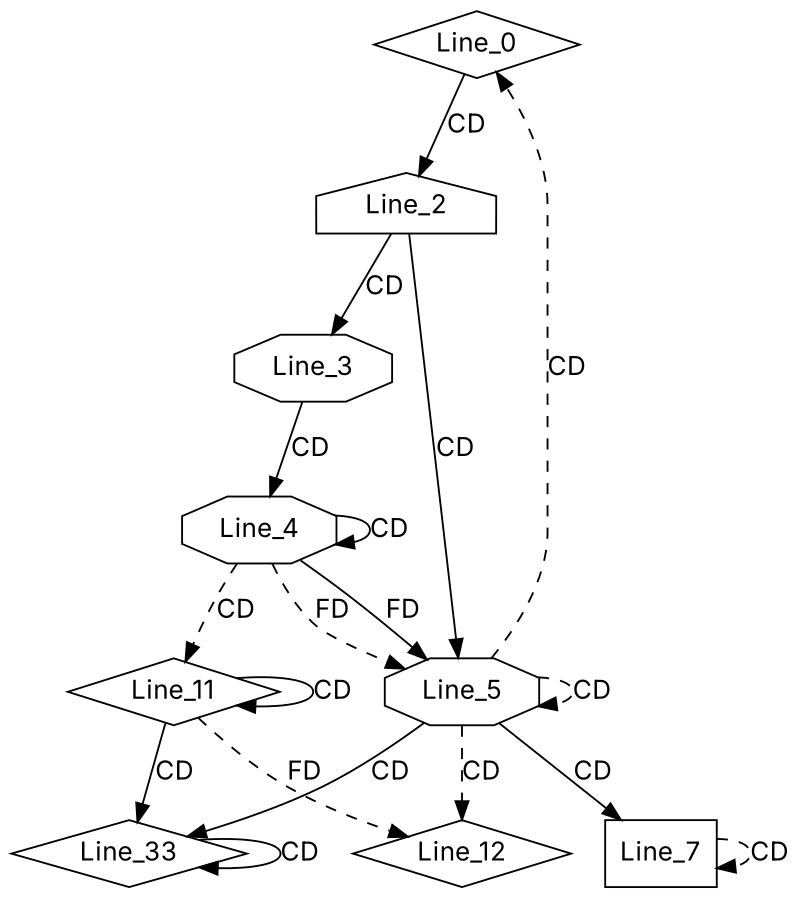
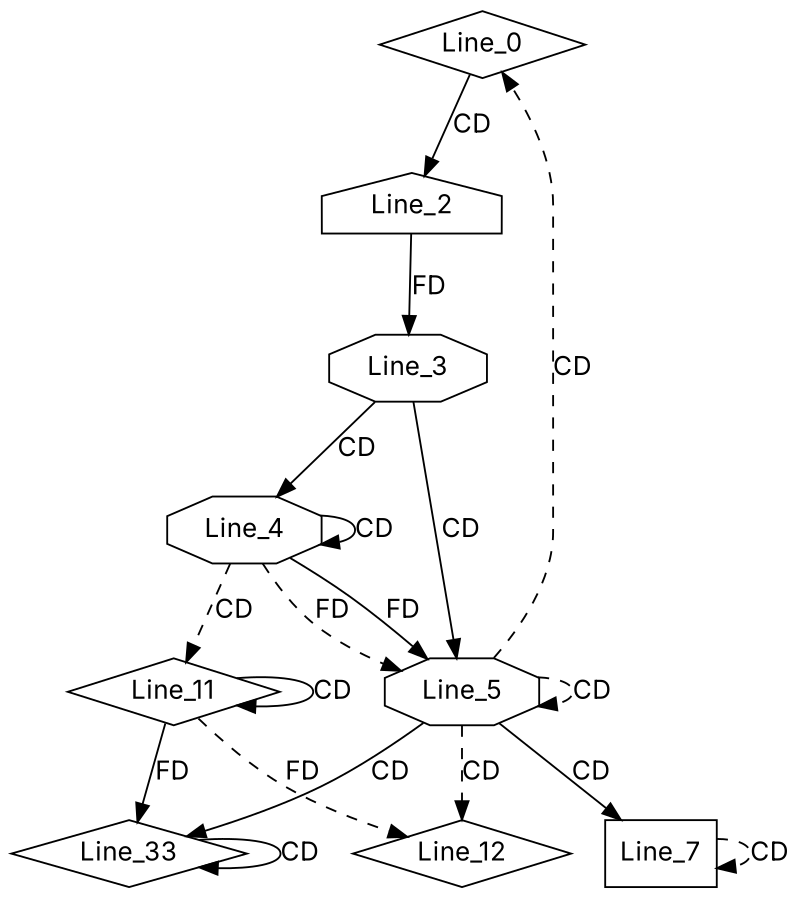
edge "Line_2" -> "Line_3": label "CD" -> "FD"
edge "Line_2" -> "Line_5": now "Line_3" -> "Line_5"
edge "Line_11" -> "Line_33": label "CD" -> "FD"
